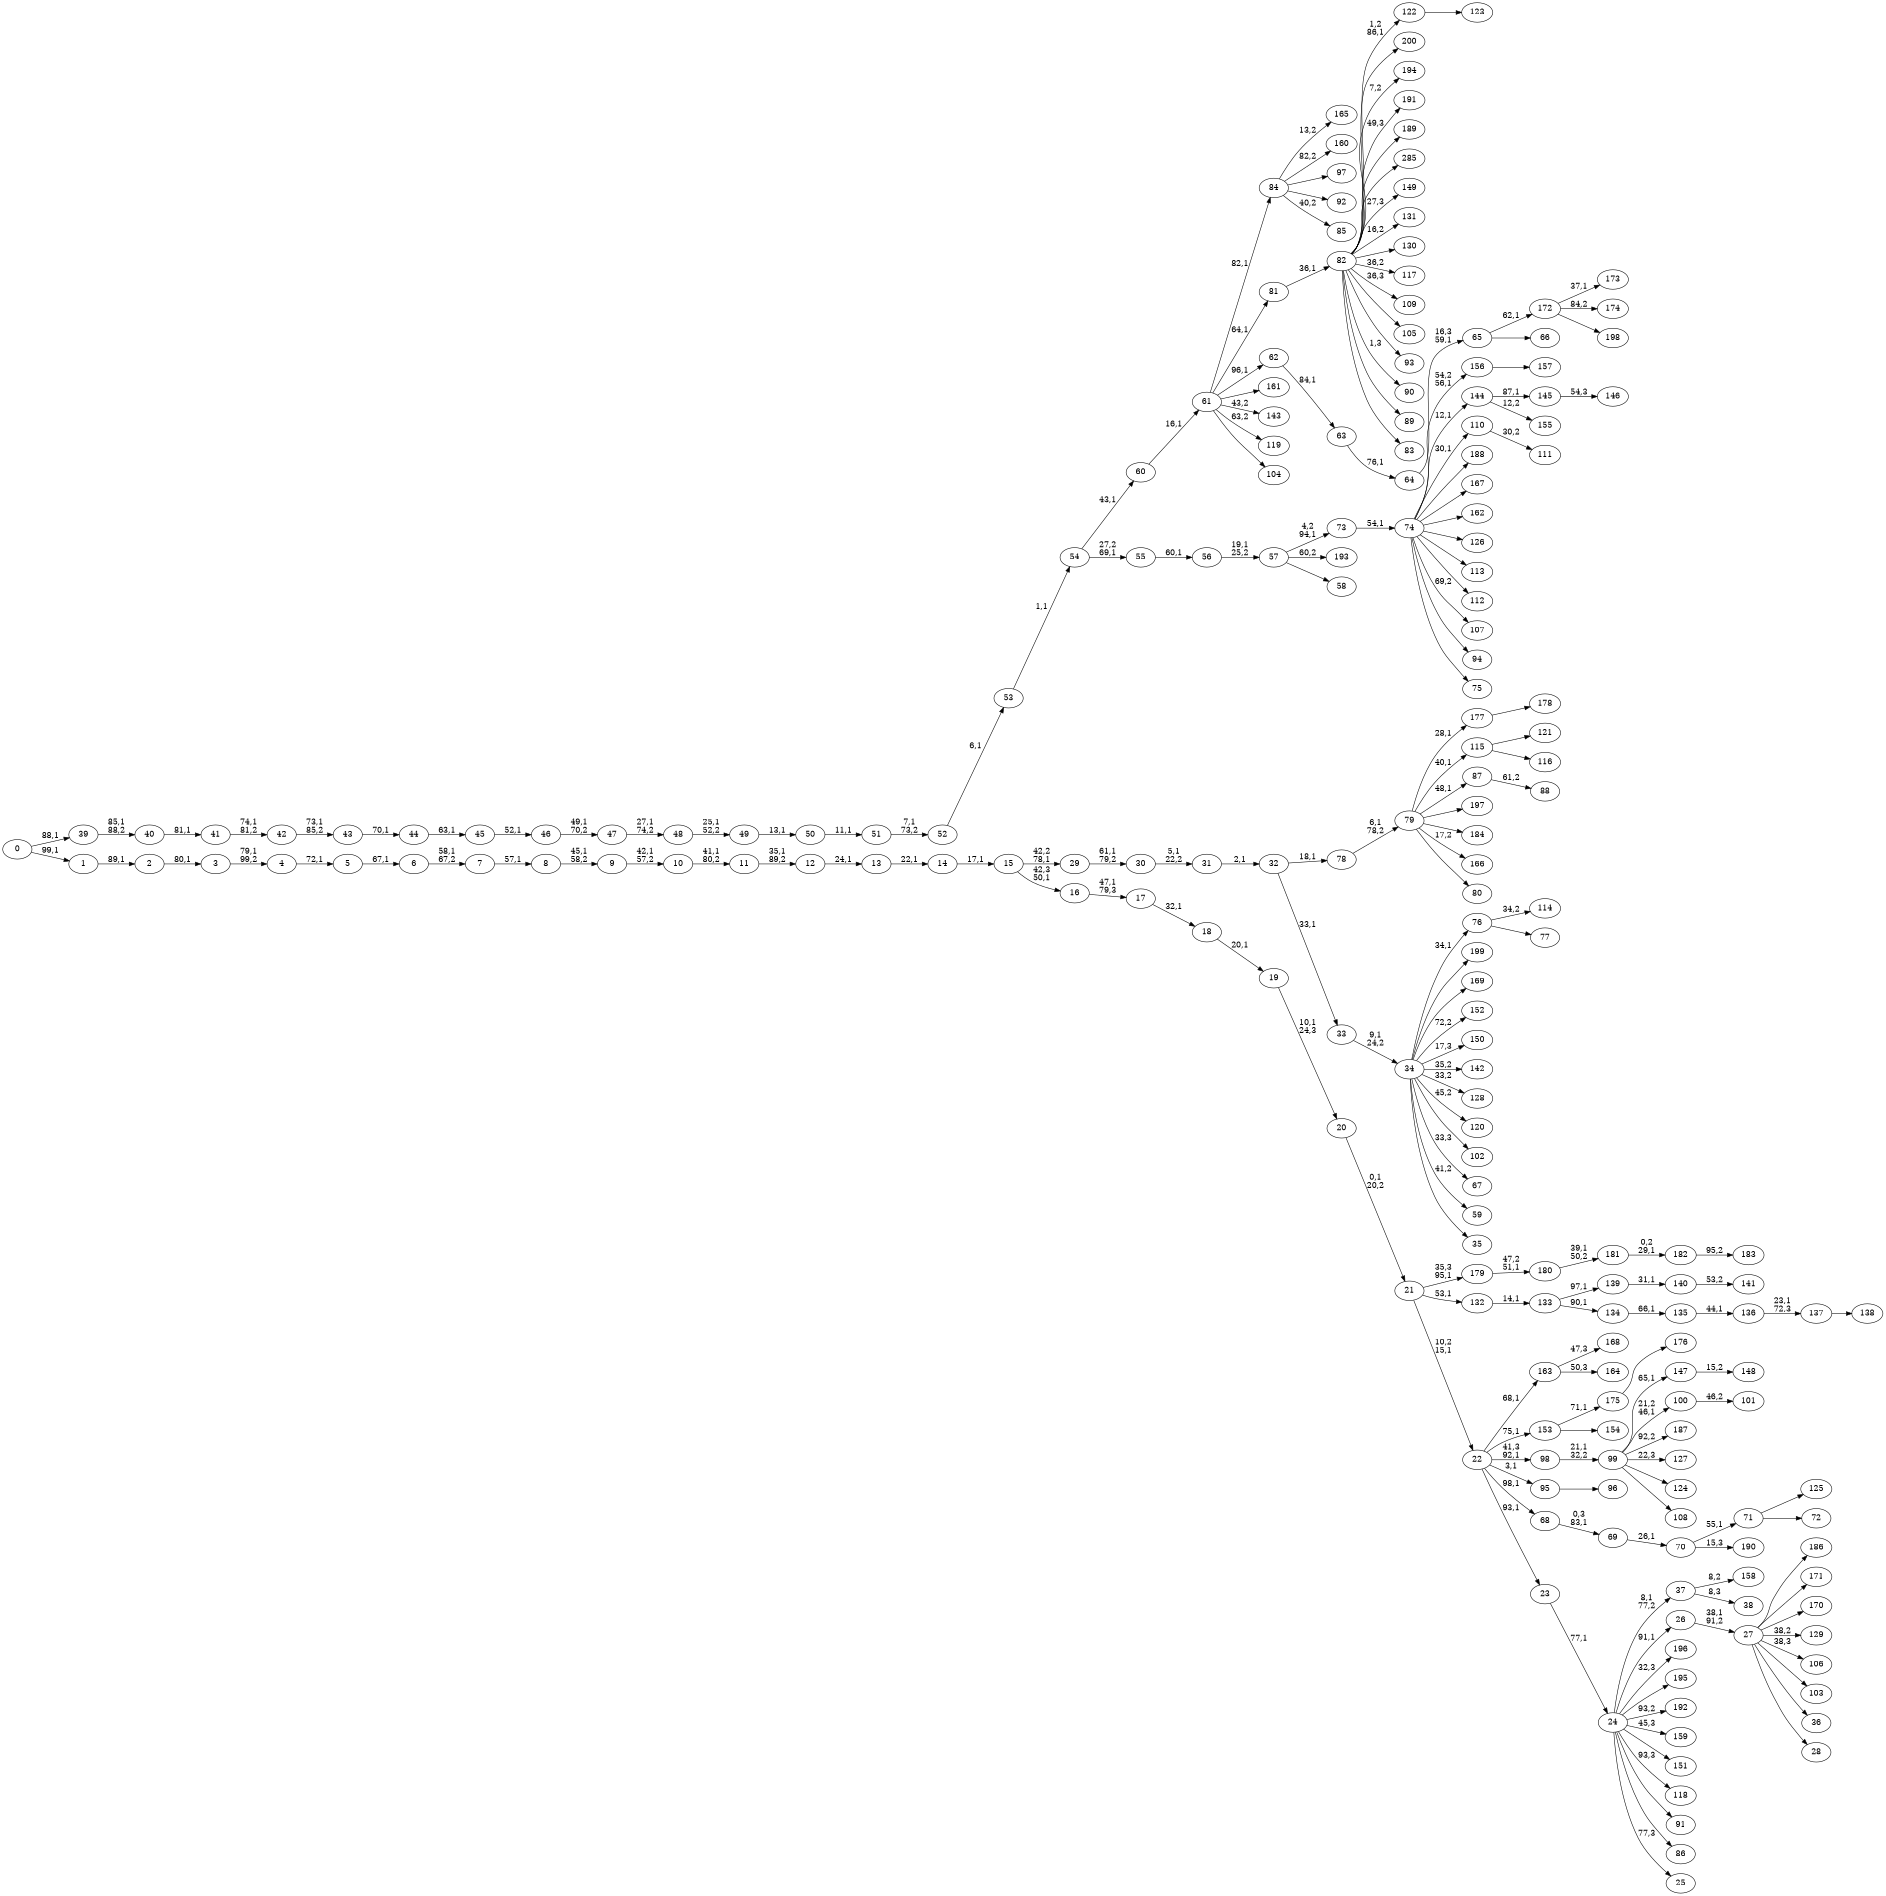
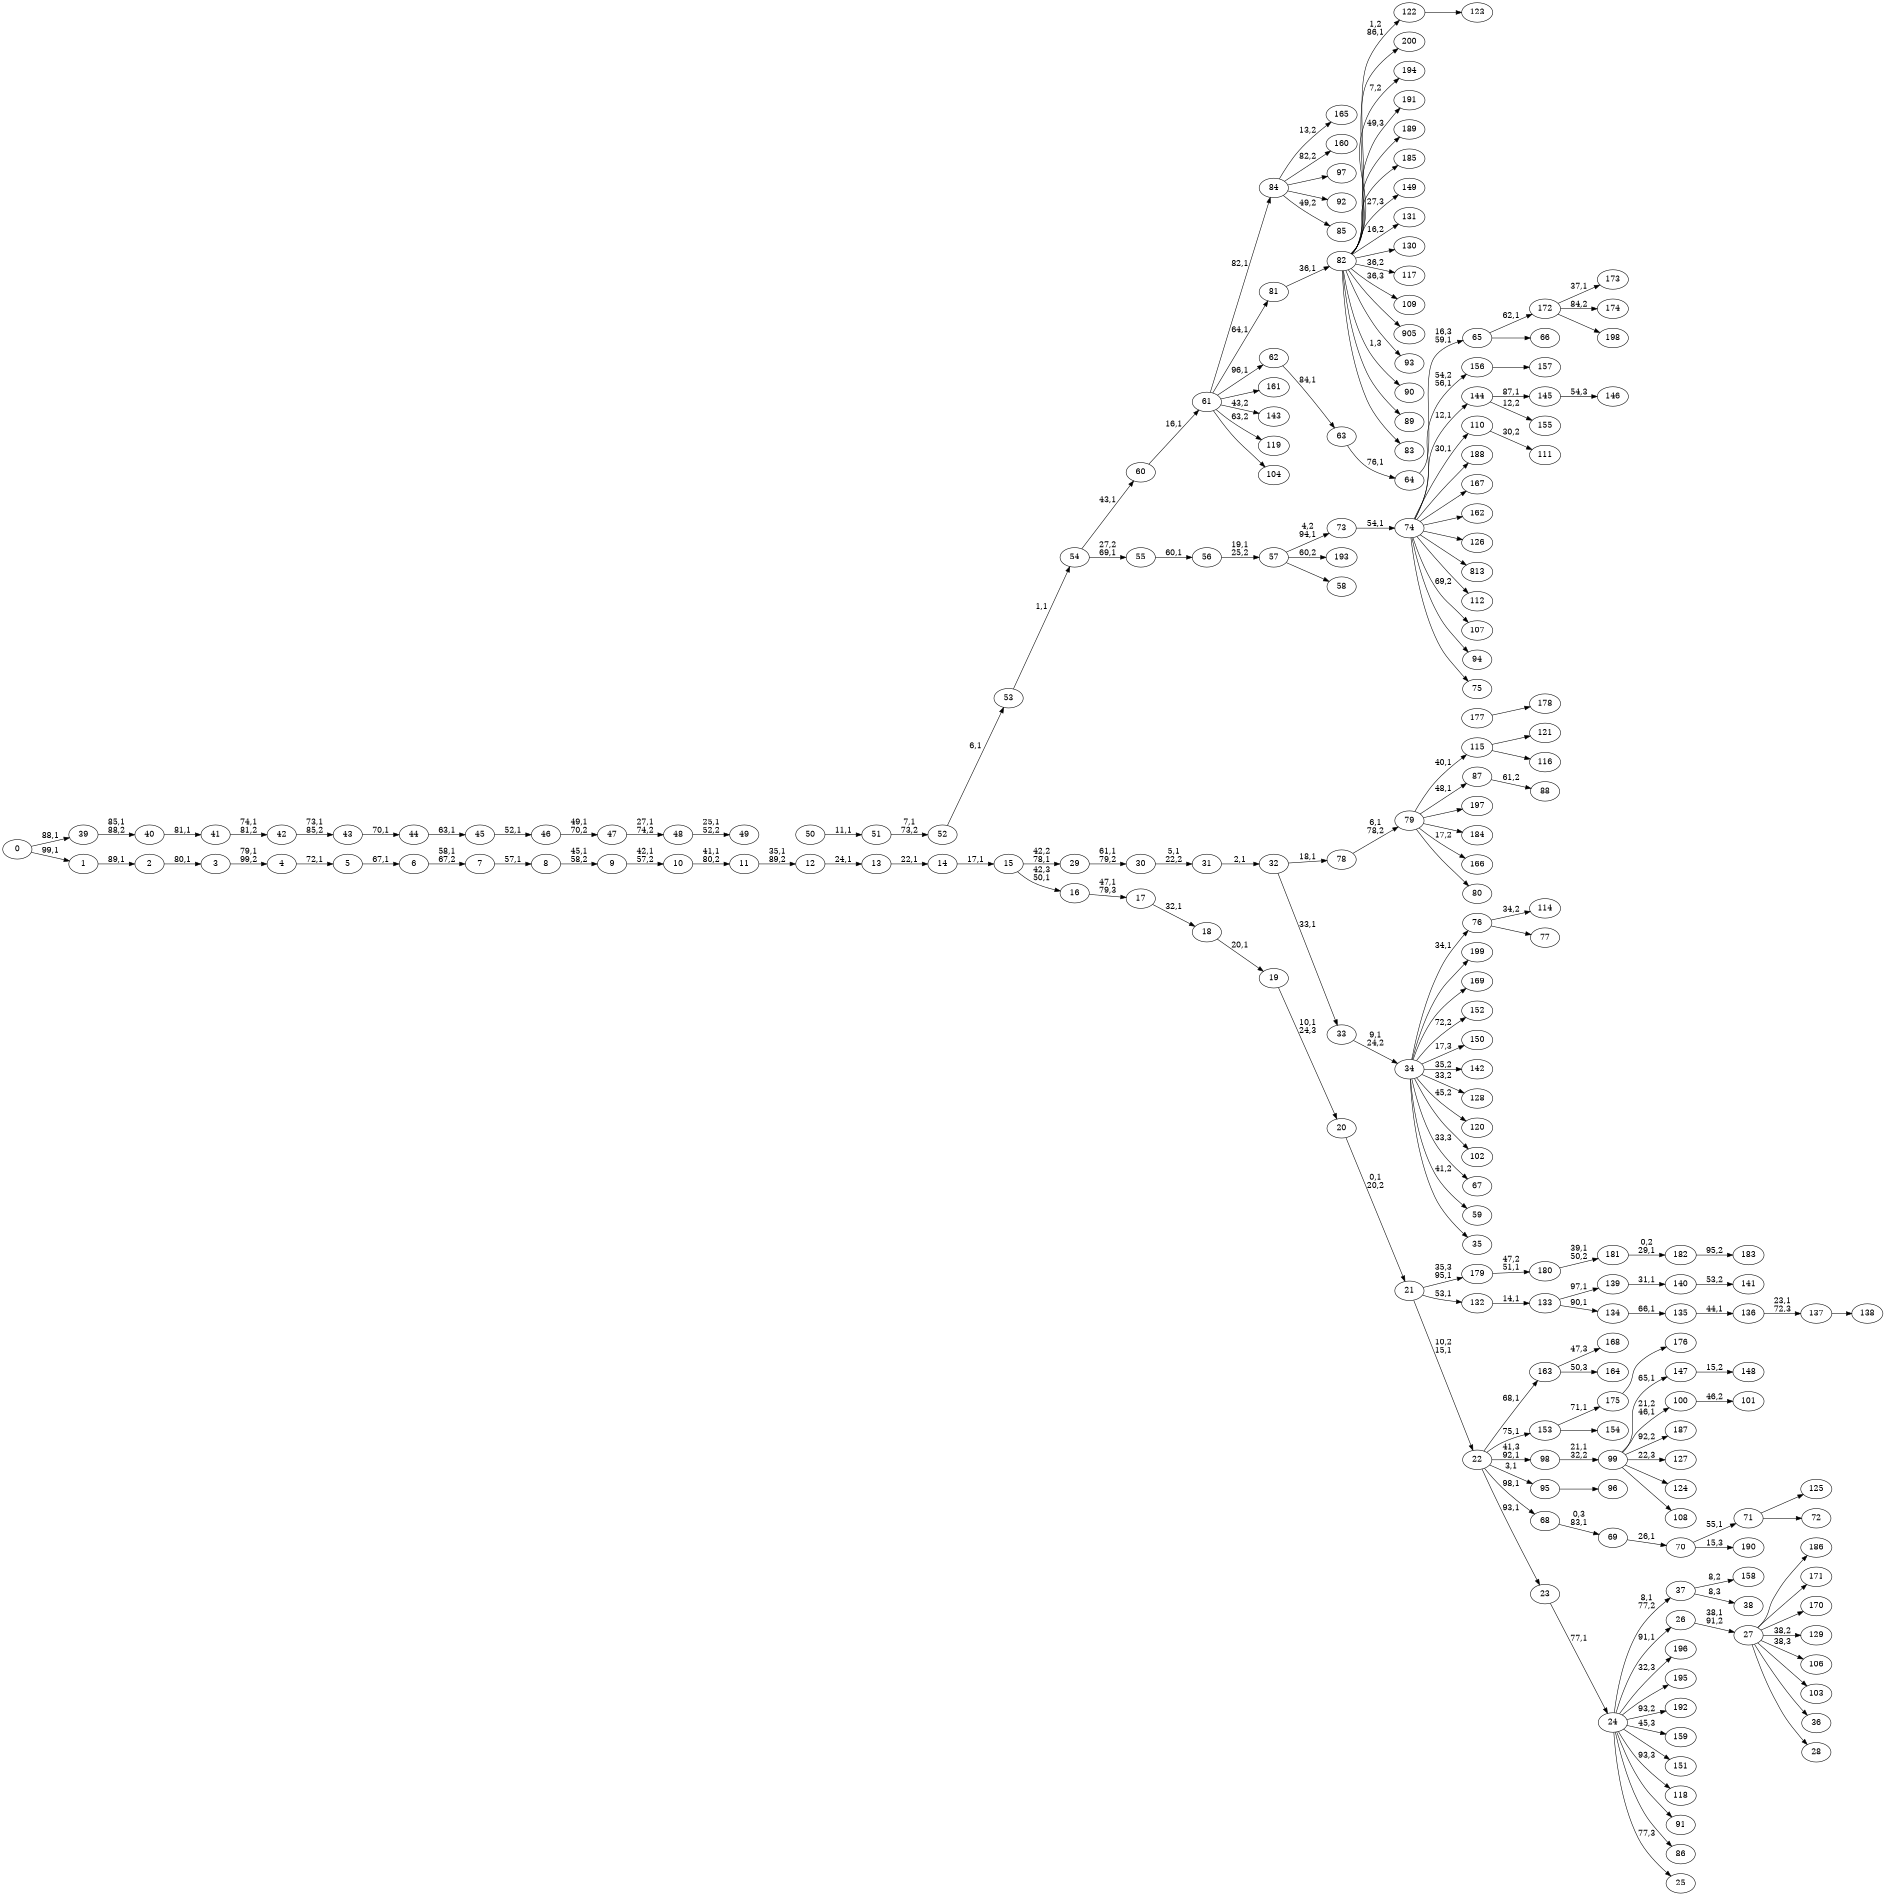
node "285": label "285" -> "185"
edge "84" -> "85": label "40,2" -> "49,2"
node "105": label "105" -> "905"
node "113": label "113" -> "813"
edge "79" -> "177": removed, label "28,1"
edge "49" -> "50": removed, label "13,1"
